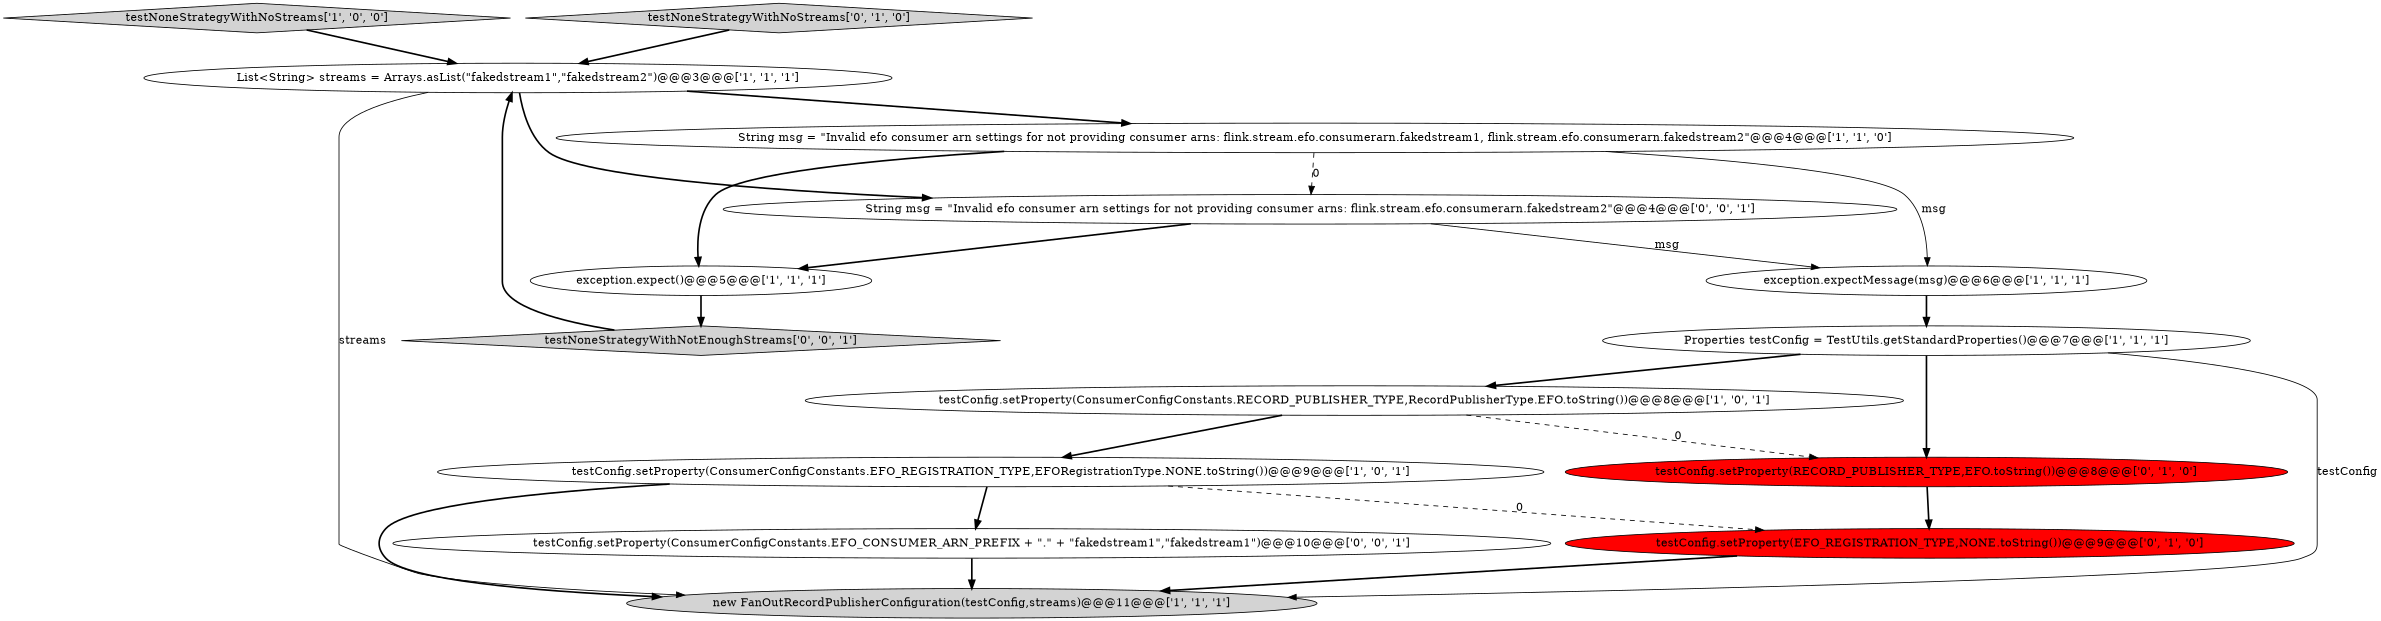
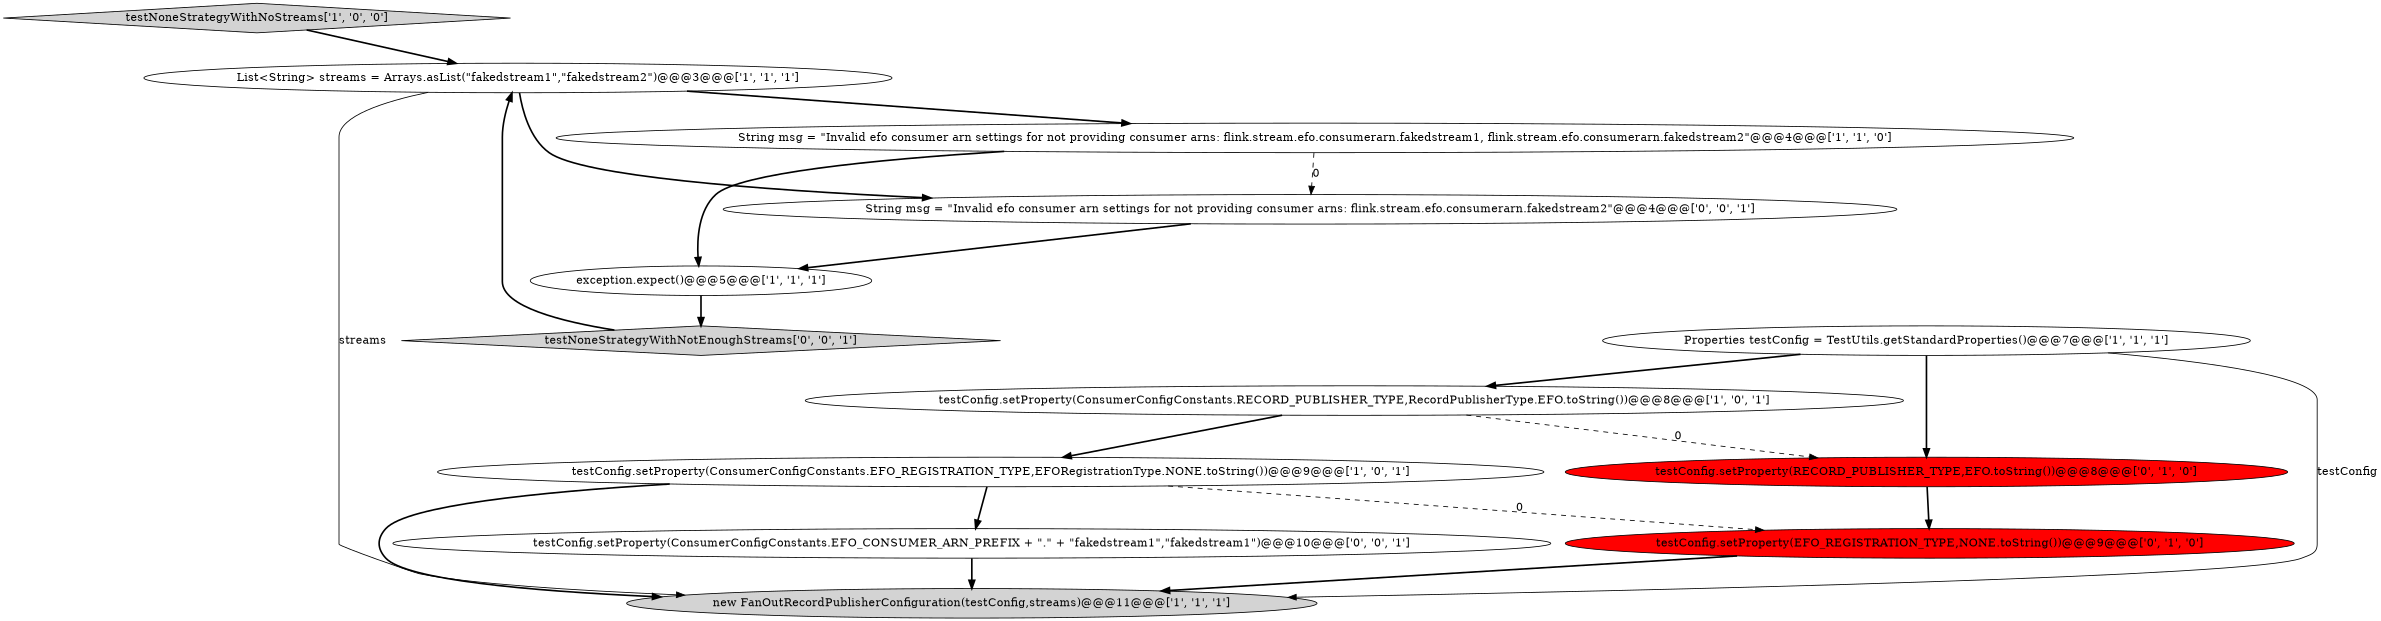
node "testNoneStrategyWithNoStreams['0', '1', '0']": removed
node "exception.expectMessage(msg)@@@6@@@['1', '1', '1']": removed
